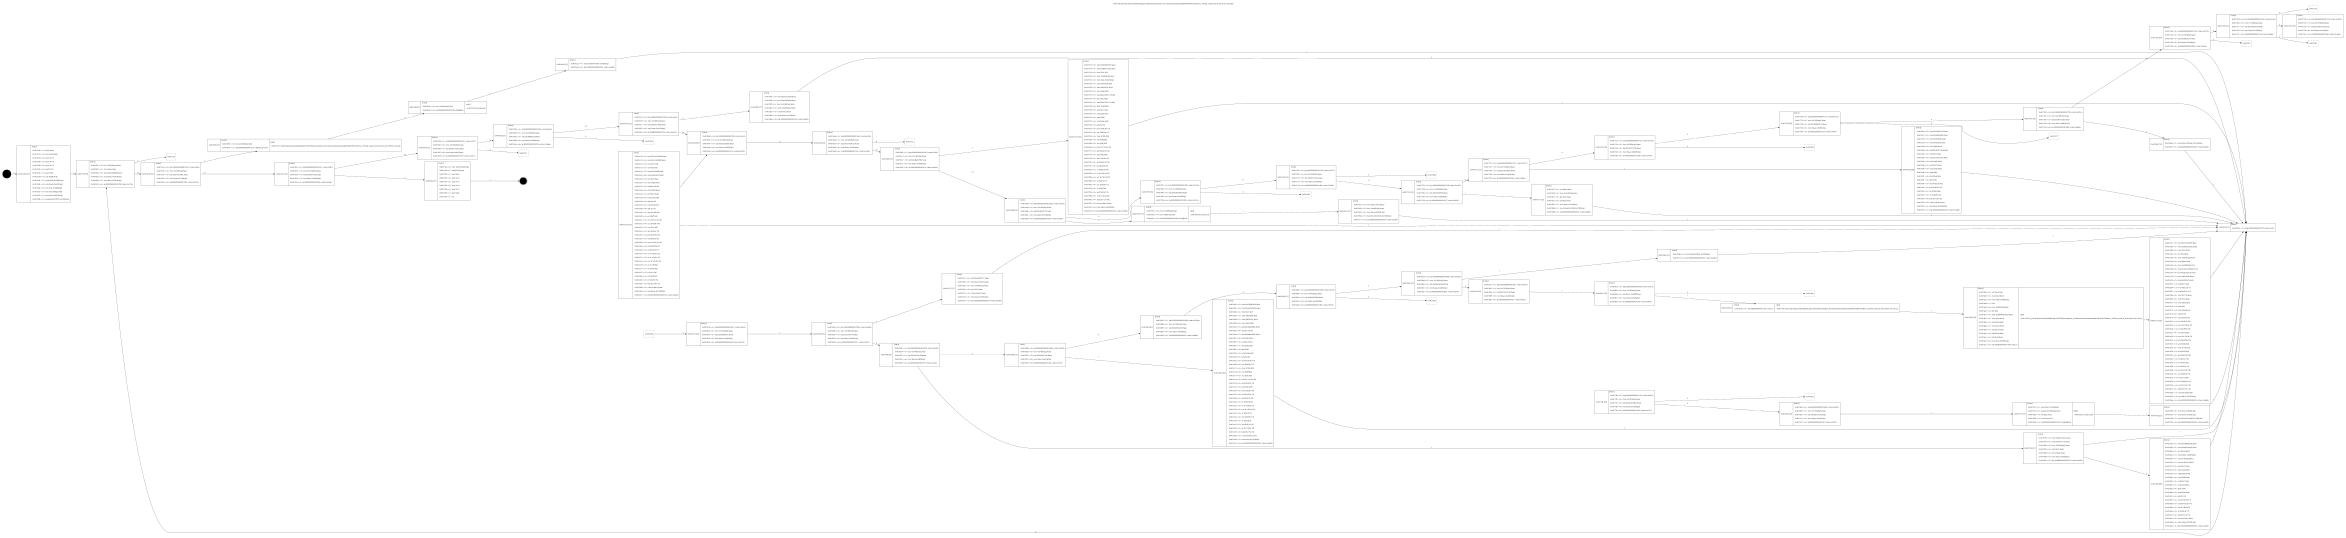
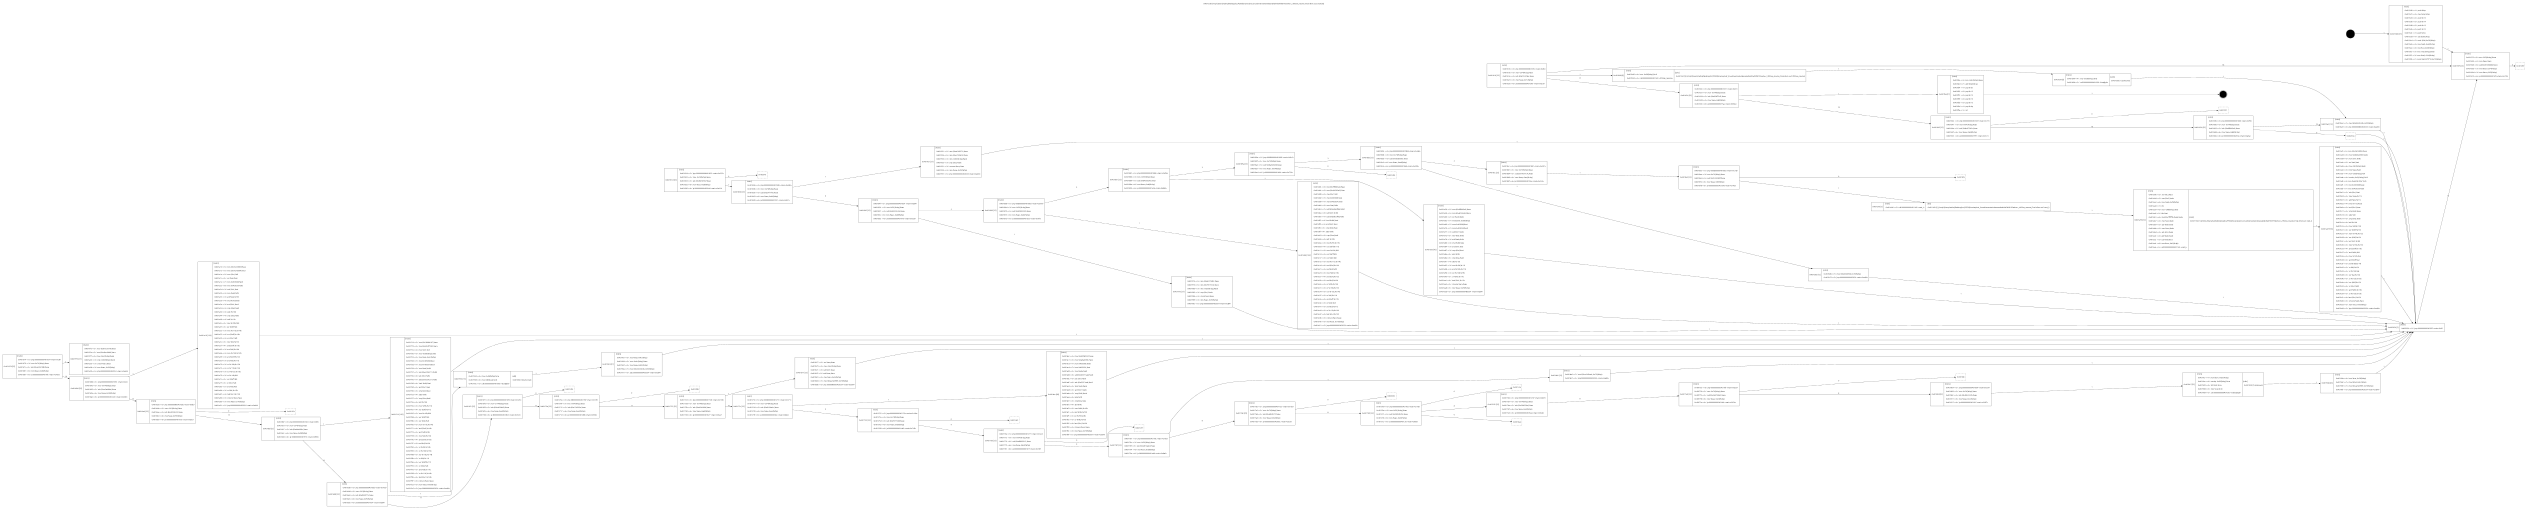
edge "0x4019f5 [27]" -> "0x402054 [5]": now "0x40203a" -> "0x402054 [5]"
edge "0x40165b [25]" -> "0x401674 [25]": now "0x40165b [25]" -> "0x401ba2 [12]"
edge "0x401a10 [134]" -> "0x40168d [25]": reversed
edge "0x4015ff [23]" -> "0x401616 [22]": reversed
edge "0x40204d" -> "0x40181d [25]": reversed
edge "0x4017d2 [25]" -> "0x4017eb [25]": added, label "8"
edge "0x401976 [27]" -> "0x401e56 [90]": now "0x401881 [25]" -> "0x401e56 [90]"
